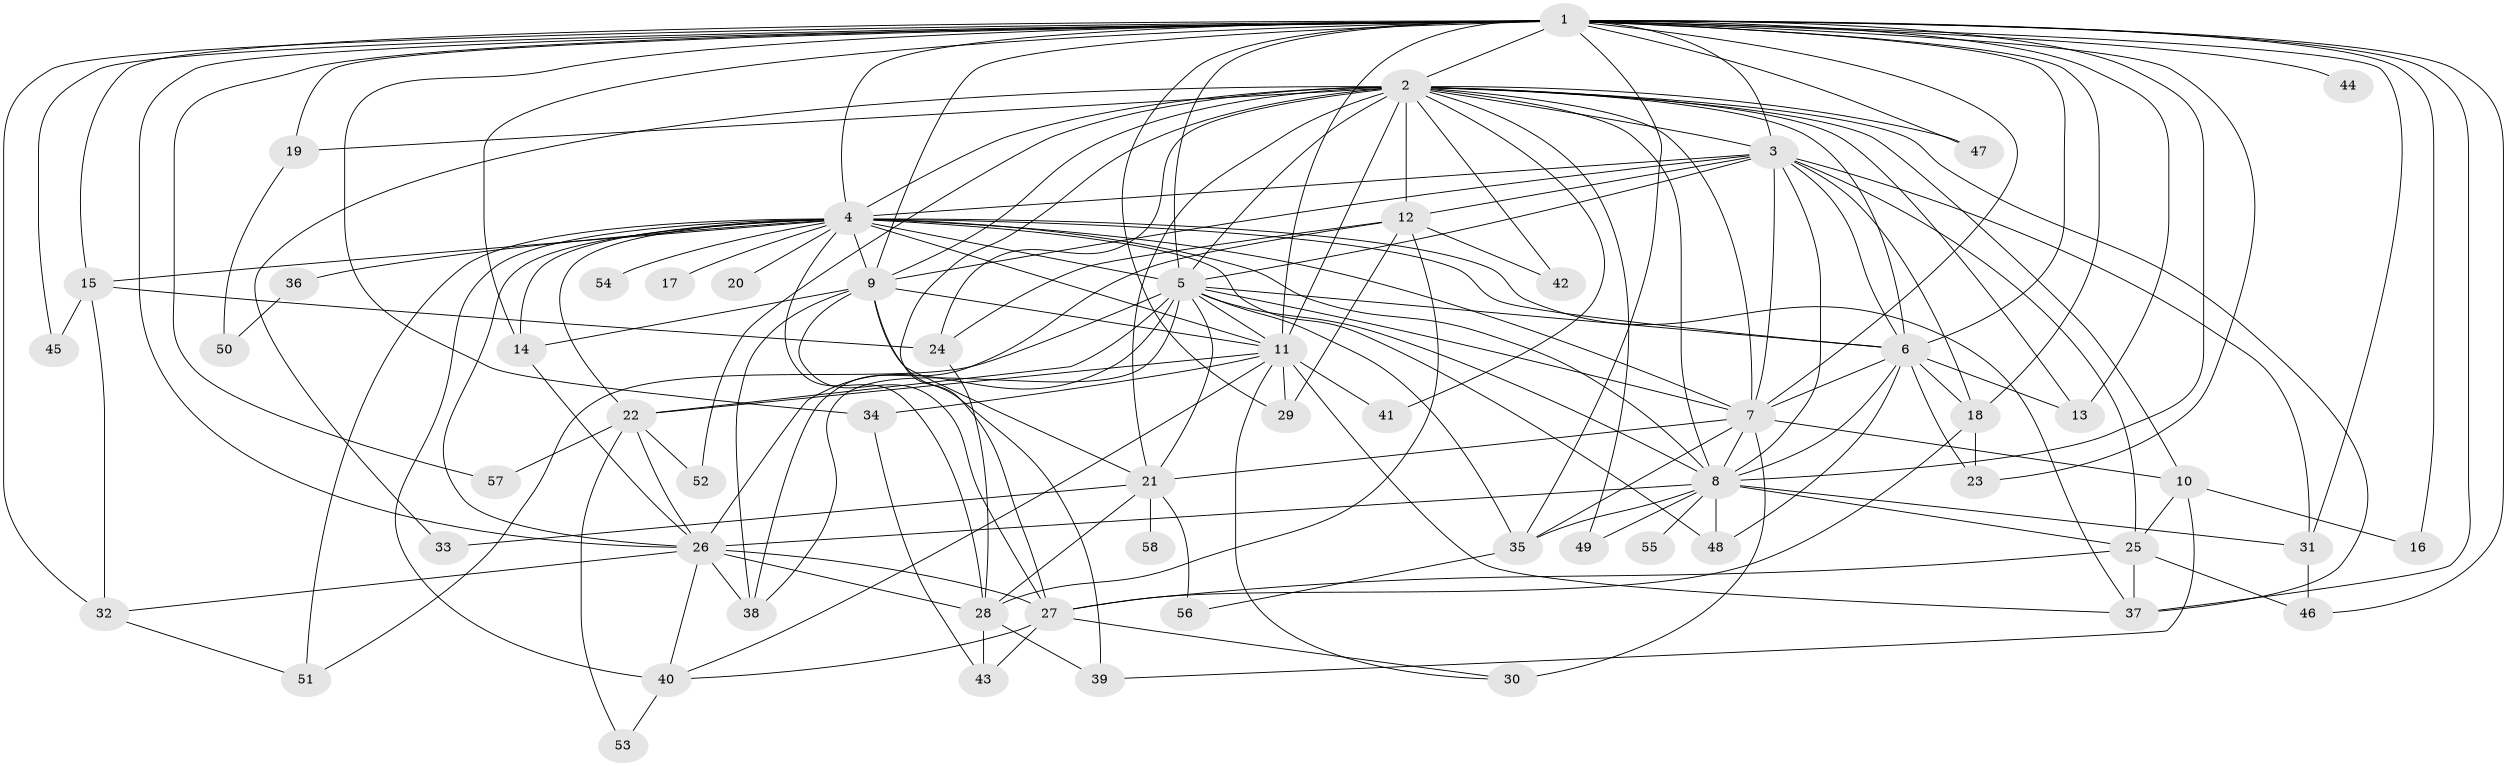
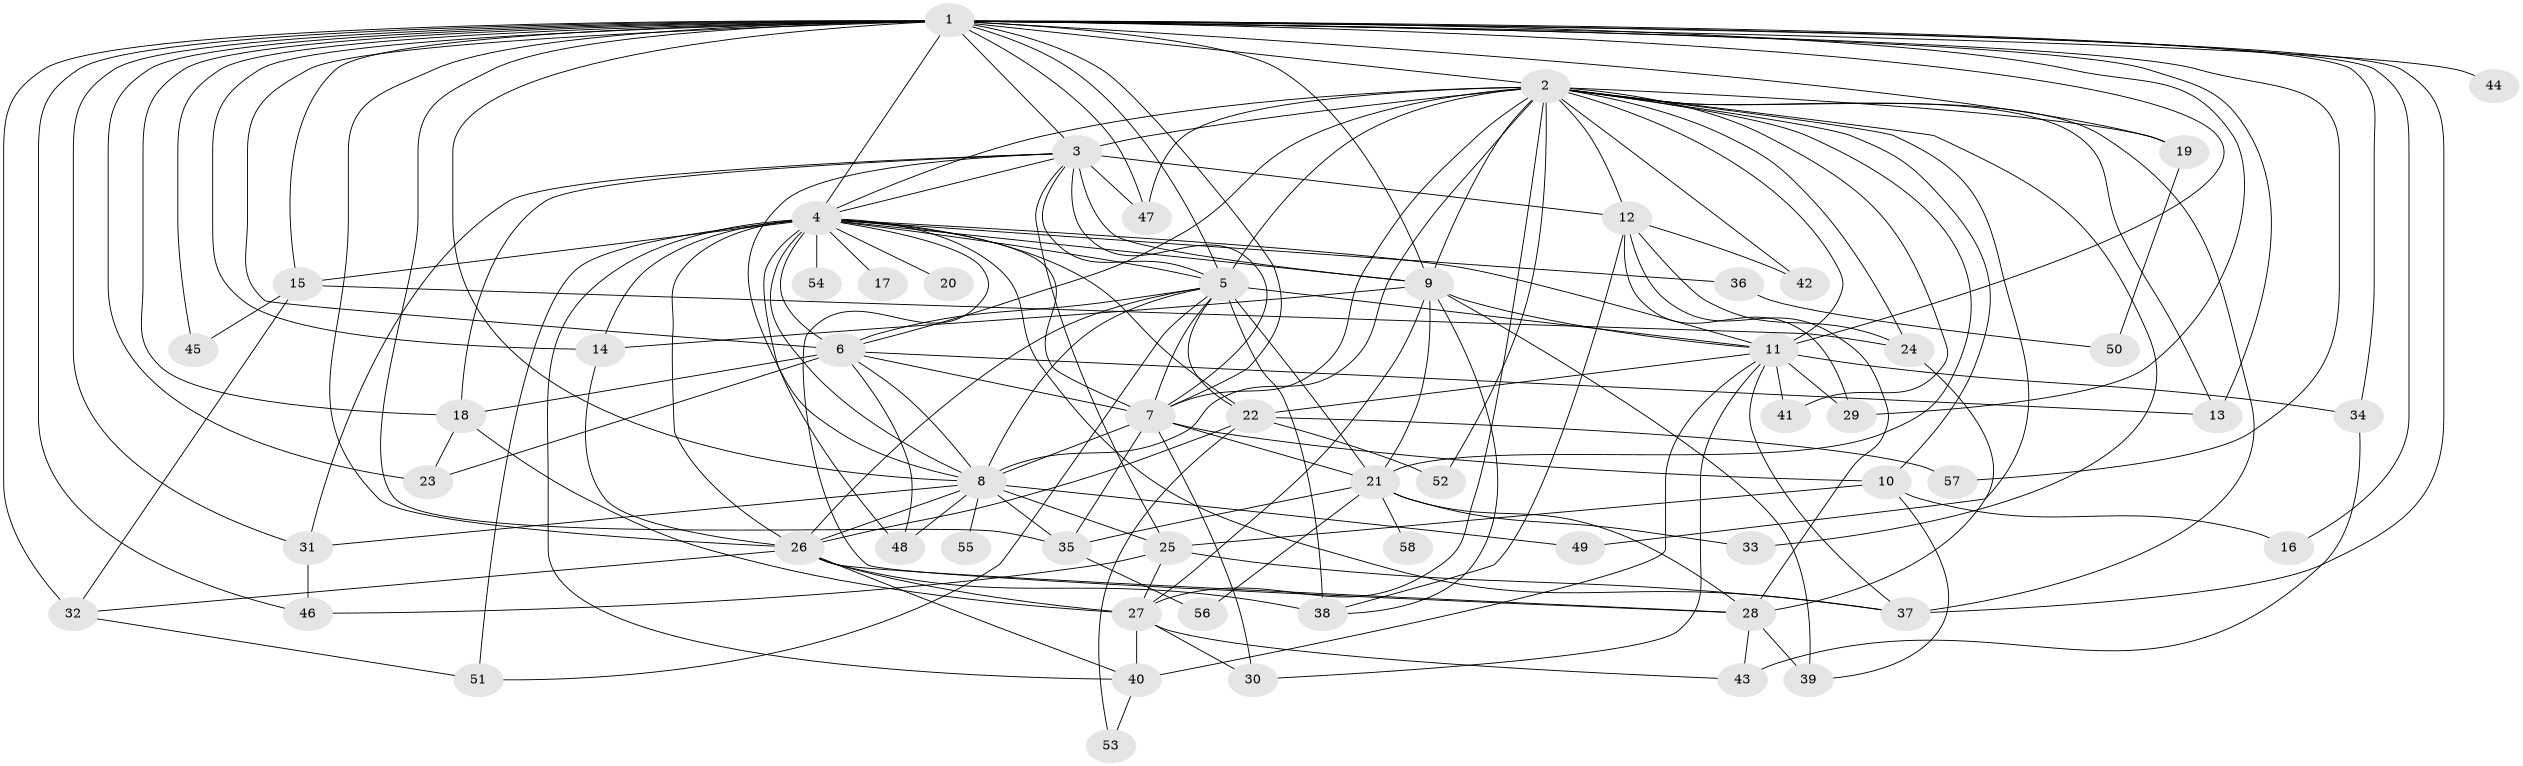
edge "3" -- "6": now "3" -- "47"
edge "5" -- "35": now "21" -- "35"
